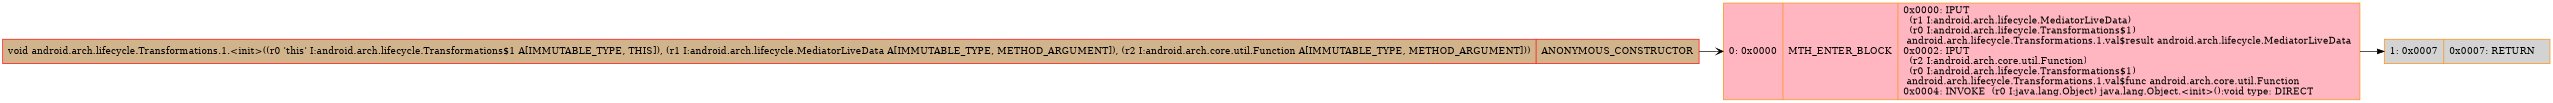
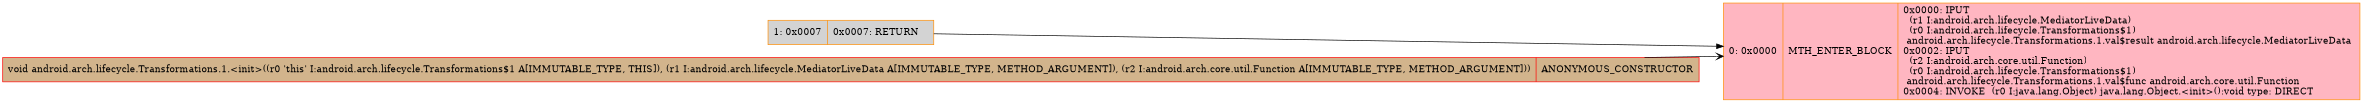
edge "0: 0x0000" -> "1: 0x0007": reversed
